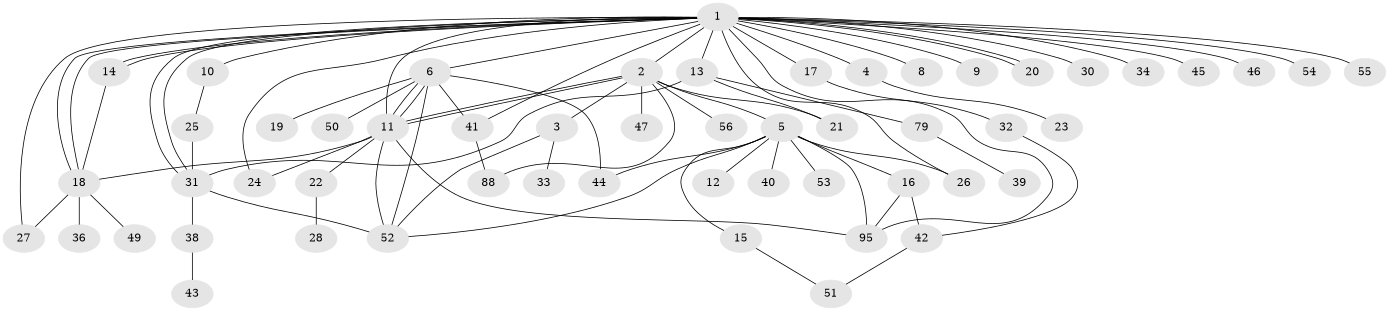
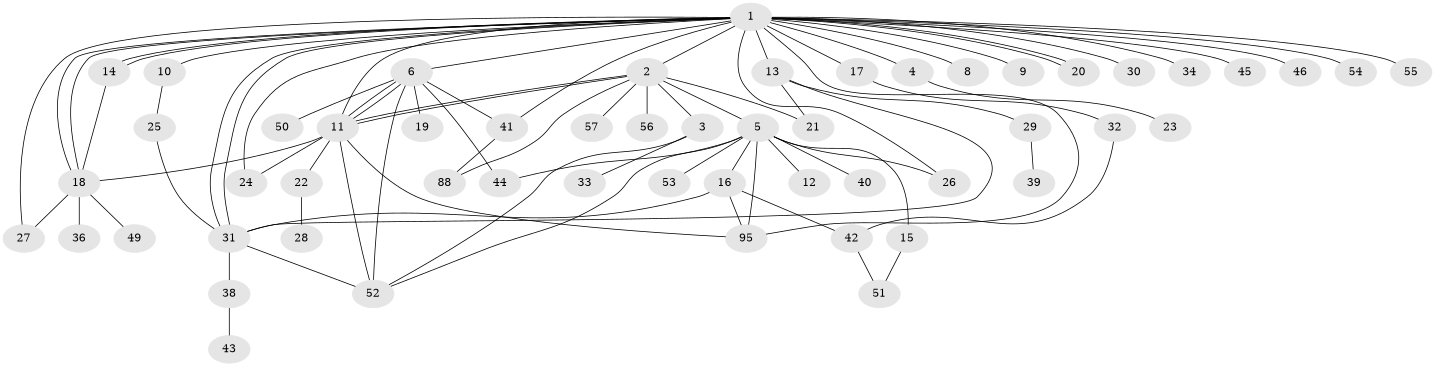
node "47": label "47" -> "57"
node "79": label "79" -> "29"
edge "16" -- "31": added
